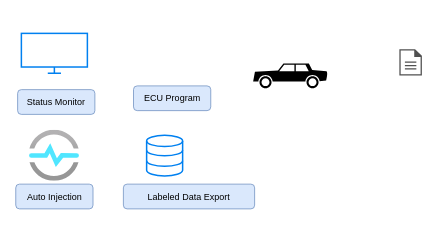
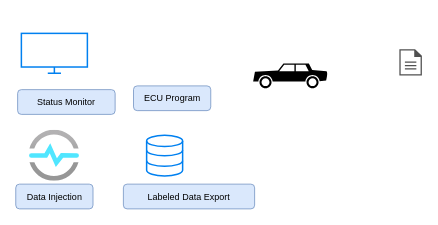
node "Status Monitor": size 77x25 -> 98x25
node "Auto Injection": label "Auto Injection" -> "Data Injection"
